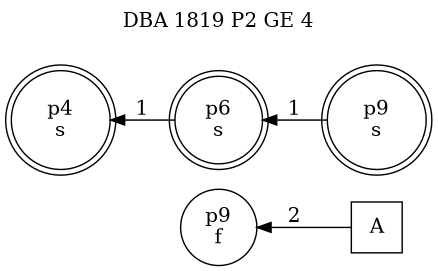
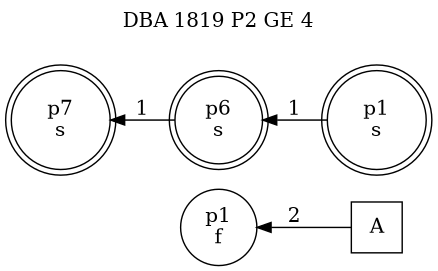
node "p4 s": label "p4 s" -> "p7 s"
node "p9 s": label "p9 s" -> "p1 s"
node "p9 f": label "p9 f" -> "p1 f"
